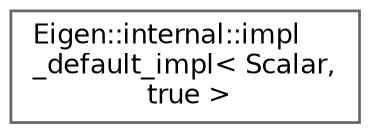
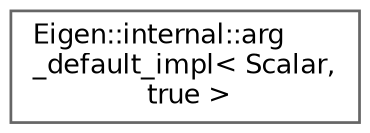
node "Eigen::internal::impl _default_impl< Scalar, true >": label "Eigen::internal::impl _default_impl< Scalar, true >" -> "Eigen::internal::arg _default_impl< Scalar, true >"
